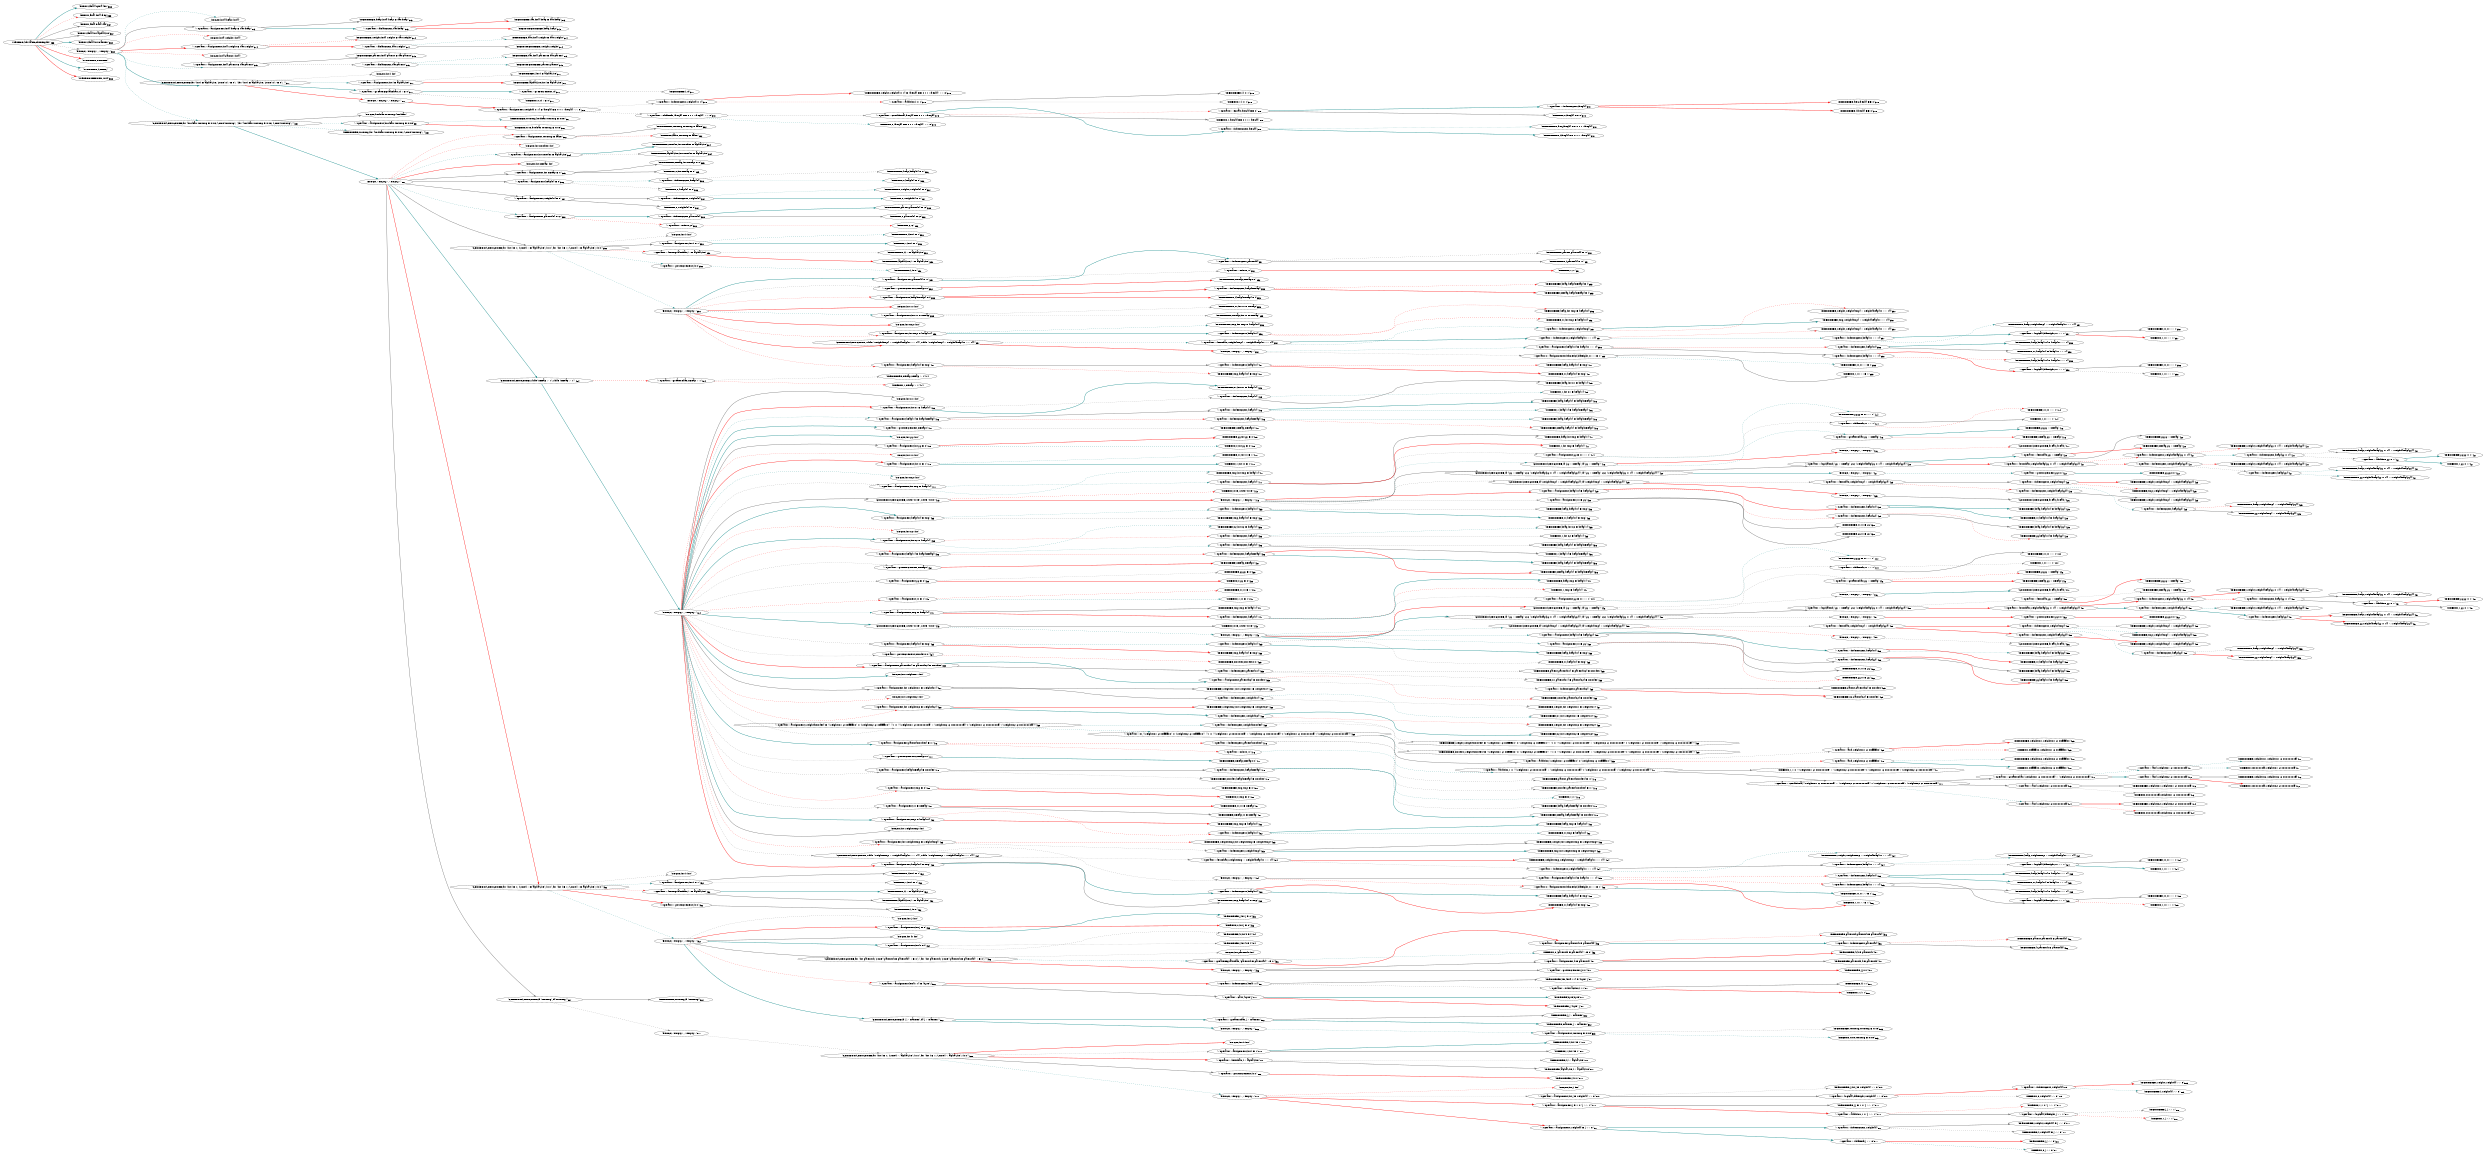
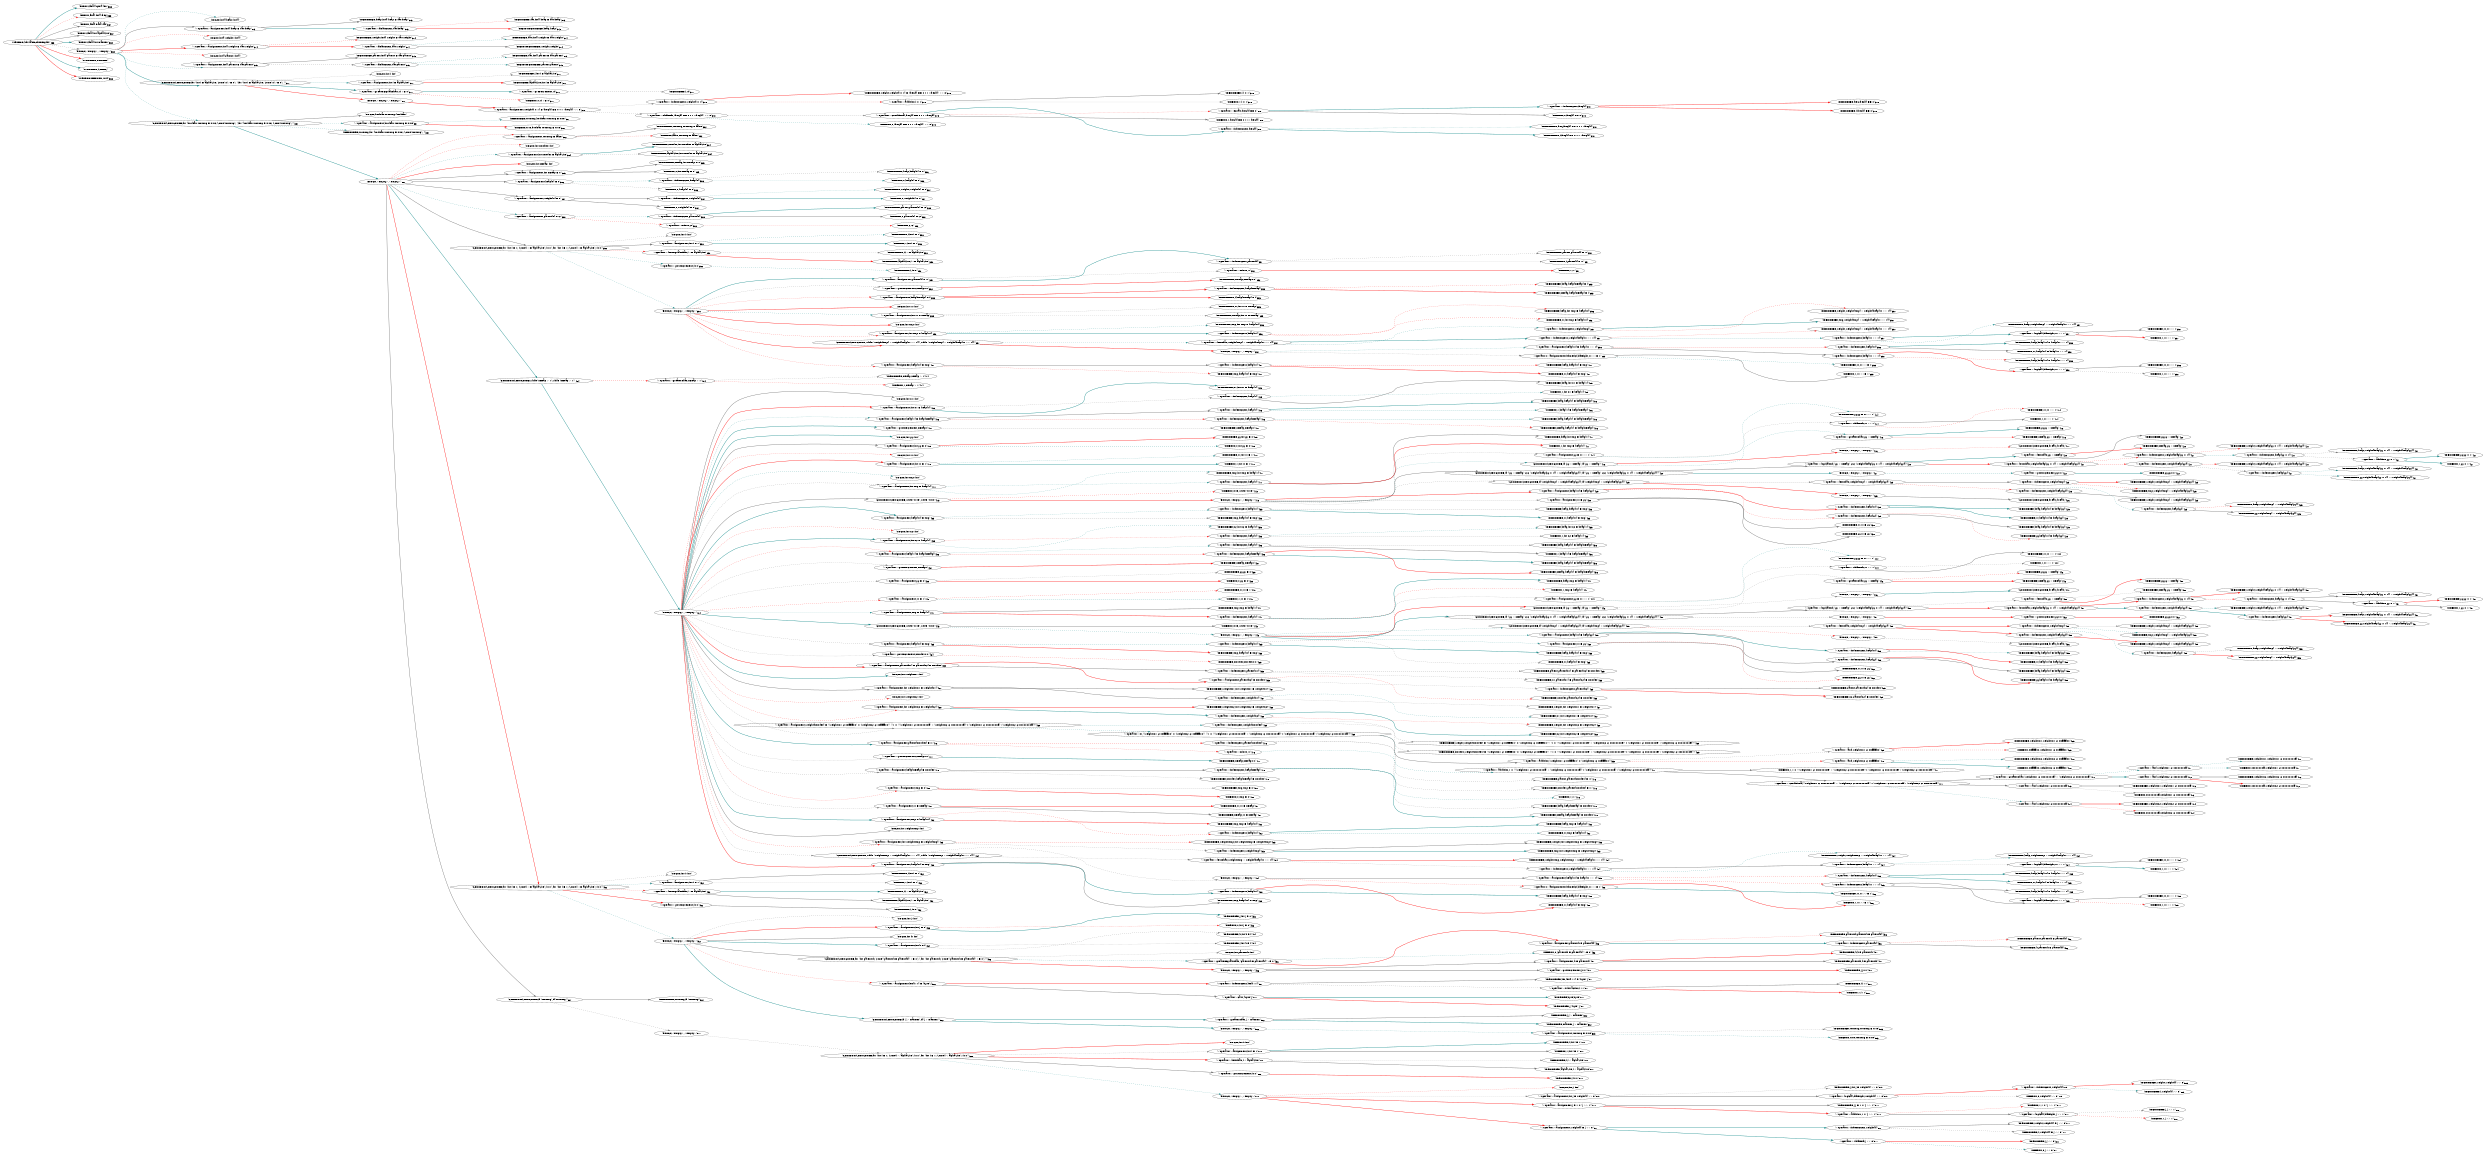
edge "(<operator>.fieldAccess,dat.heap)" -> "(IDENTIFIER,dat,int[] heap = dat.heap)": style bold -> dashed
edge "(<operator>.greaterEqualsThan,--i >= 0)" -> "(LITERAL,0,--i >= 0)": color gray40 -> red
edge "(<operator>.assignment,parent[0] = -2)" -> "(<operator>.indexAccess,parent[0])": style bold -> dashed
edge "(<operator>.indexAccess,parent[i])" -> "(IDENTIFIER,i,parent[i] = -1)": style bold -> dashed
edge "(<operator>.assignment,parent[n1] = parent[n2] = nNodes)" -> "(<operator>.assignment,parent[n2] = nNodes)": color teal -> red
edge "(<operator>.assignment,int j = 0)" -> "(LITERAL,0,int j = 0)": style bold -> dashed
